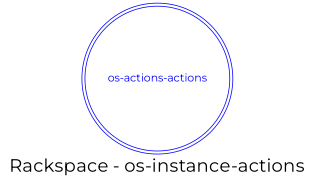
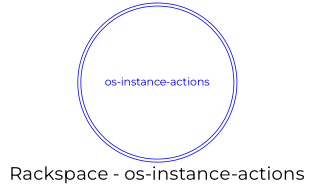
node "os-actions-actions": label "os-actions-actions" -> "os-instance-actions"
